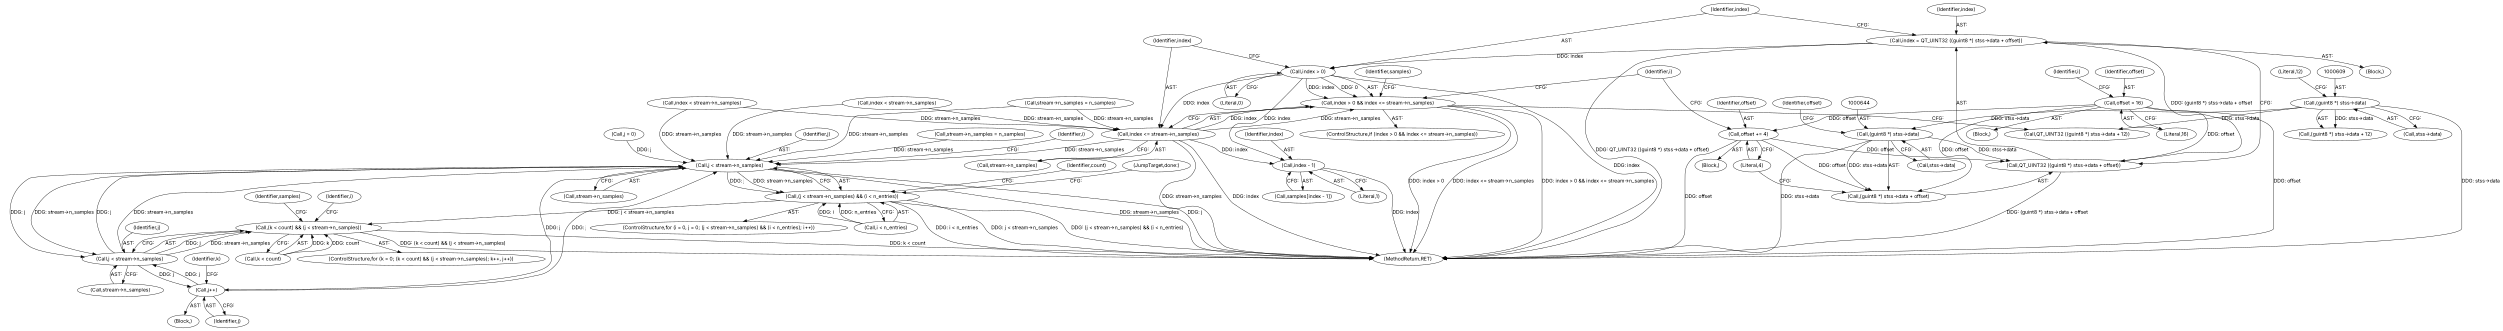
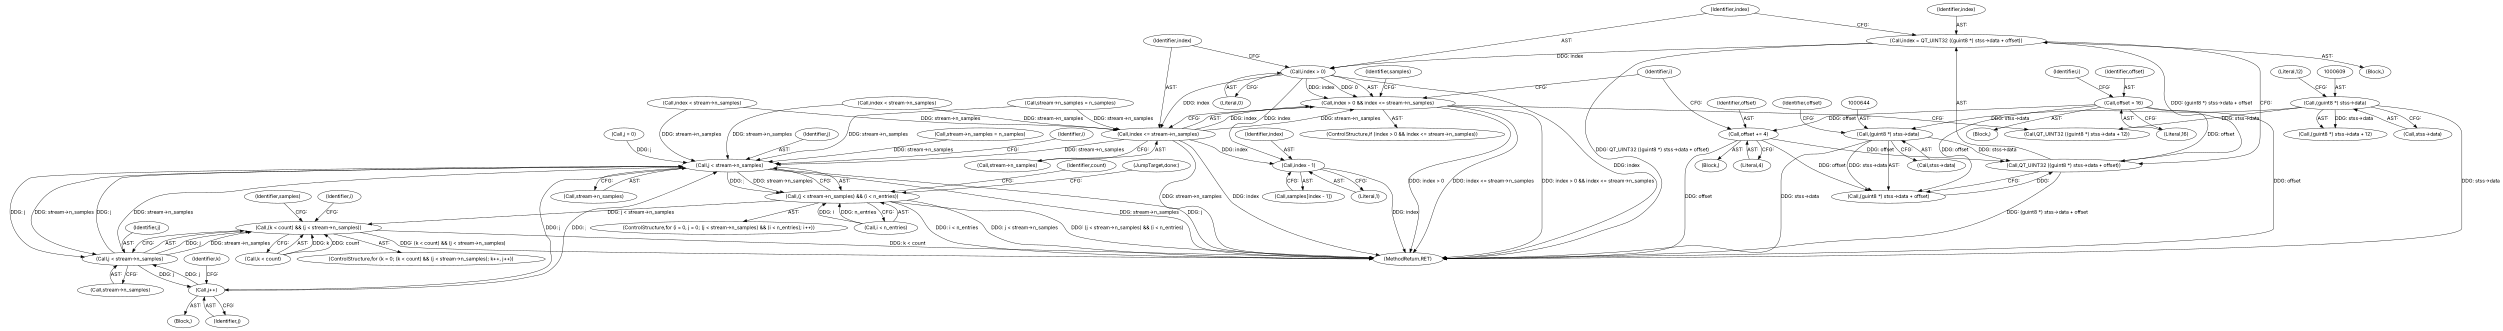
edge "(Call,(guint8 *) stss->data + offset)" -> "(Call,QT_UINT32 ((guint8 *) stss->data + offset))": label "AST: " -> "DDG: "
edge "(Literal,4)" -> "(Call,(guint8 *) stss->data + offset)": now "(Call,QT_UINT32 ((guint8 *) stss->data + offset))" -> "(Call,(guint8 *) stss->data + offset)"
